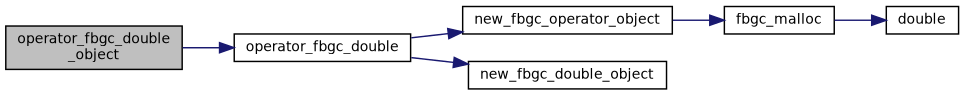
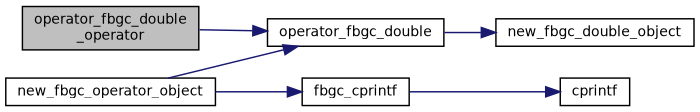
node "fbgc_malloc": label "fbgc_malloc" -> "fbgc_cprintf"
node "double": label "double" -> "cprintf"
edge "operator_fbgc_double" -> "new_fbgc_operator_object": reversed
node "operator_fbgc_double _object": label "operator_fbgc_double _object" -> "operator_fbgc_double _operator"
